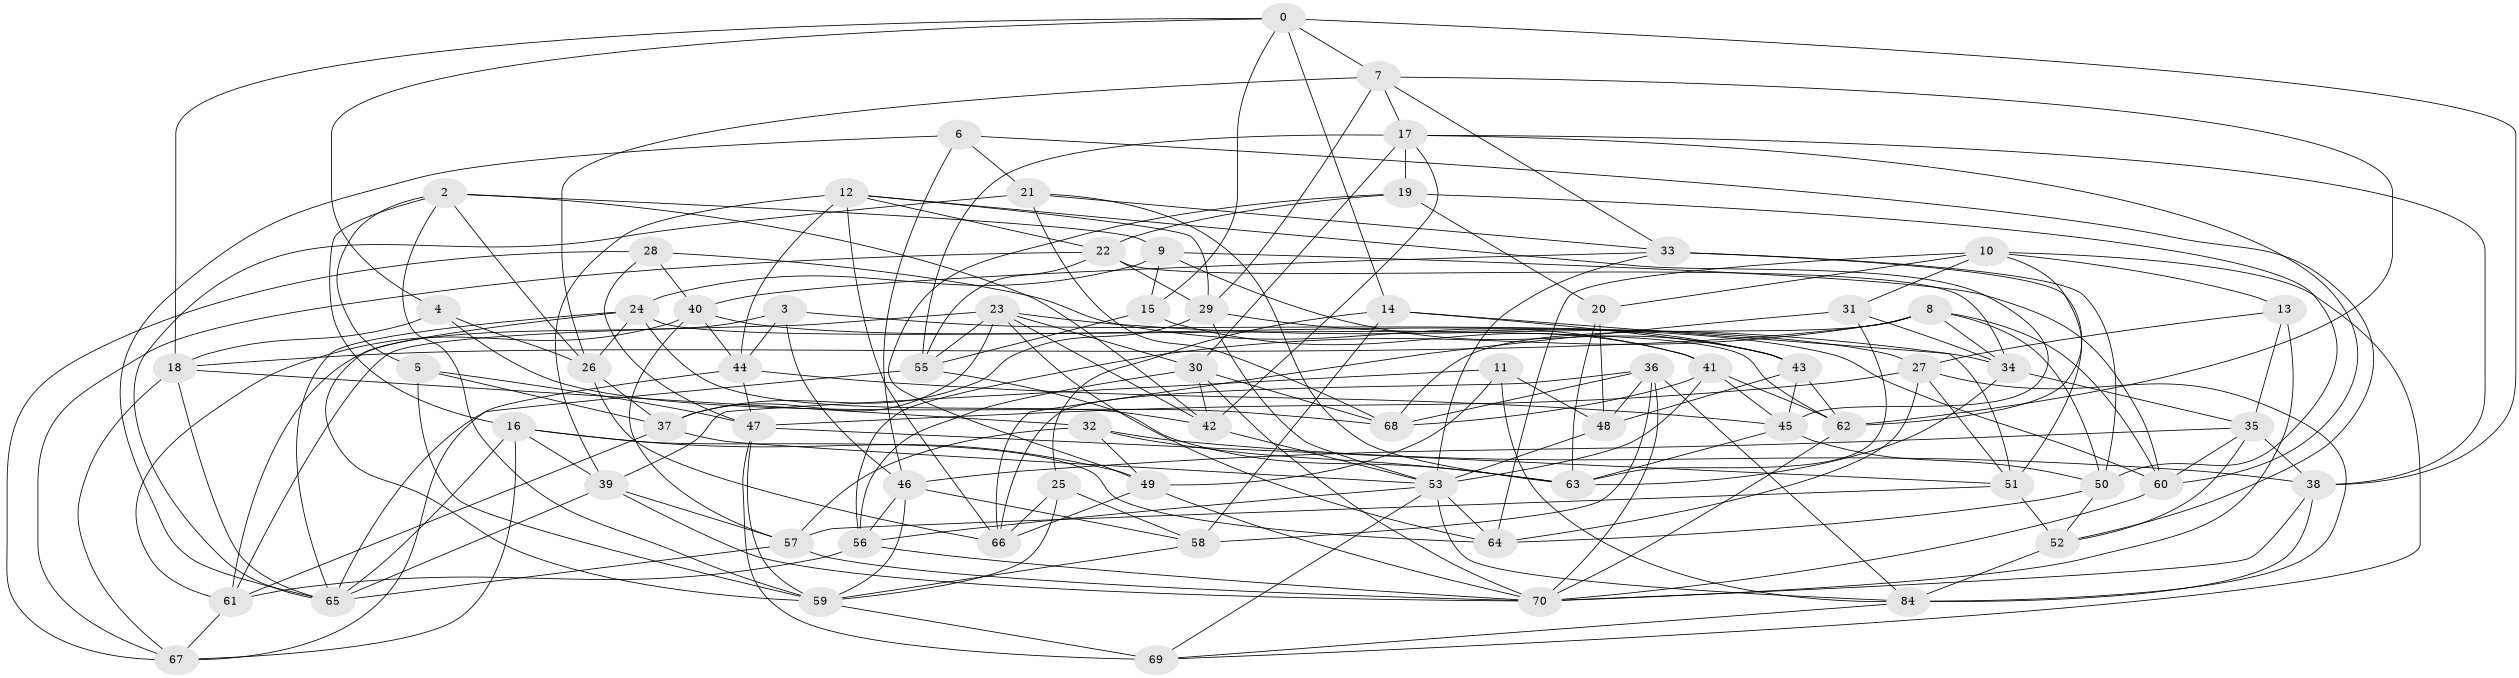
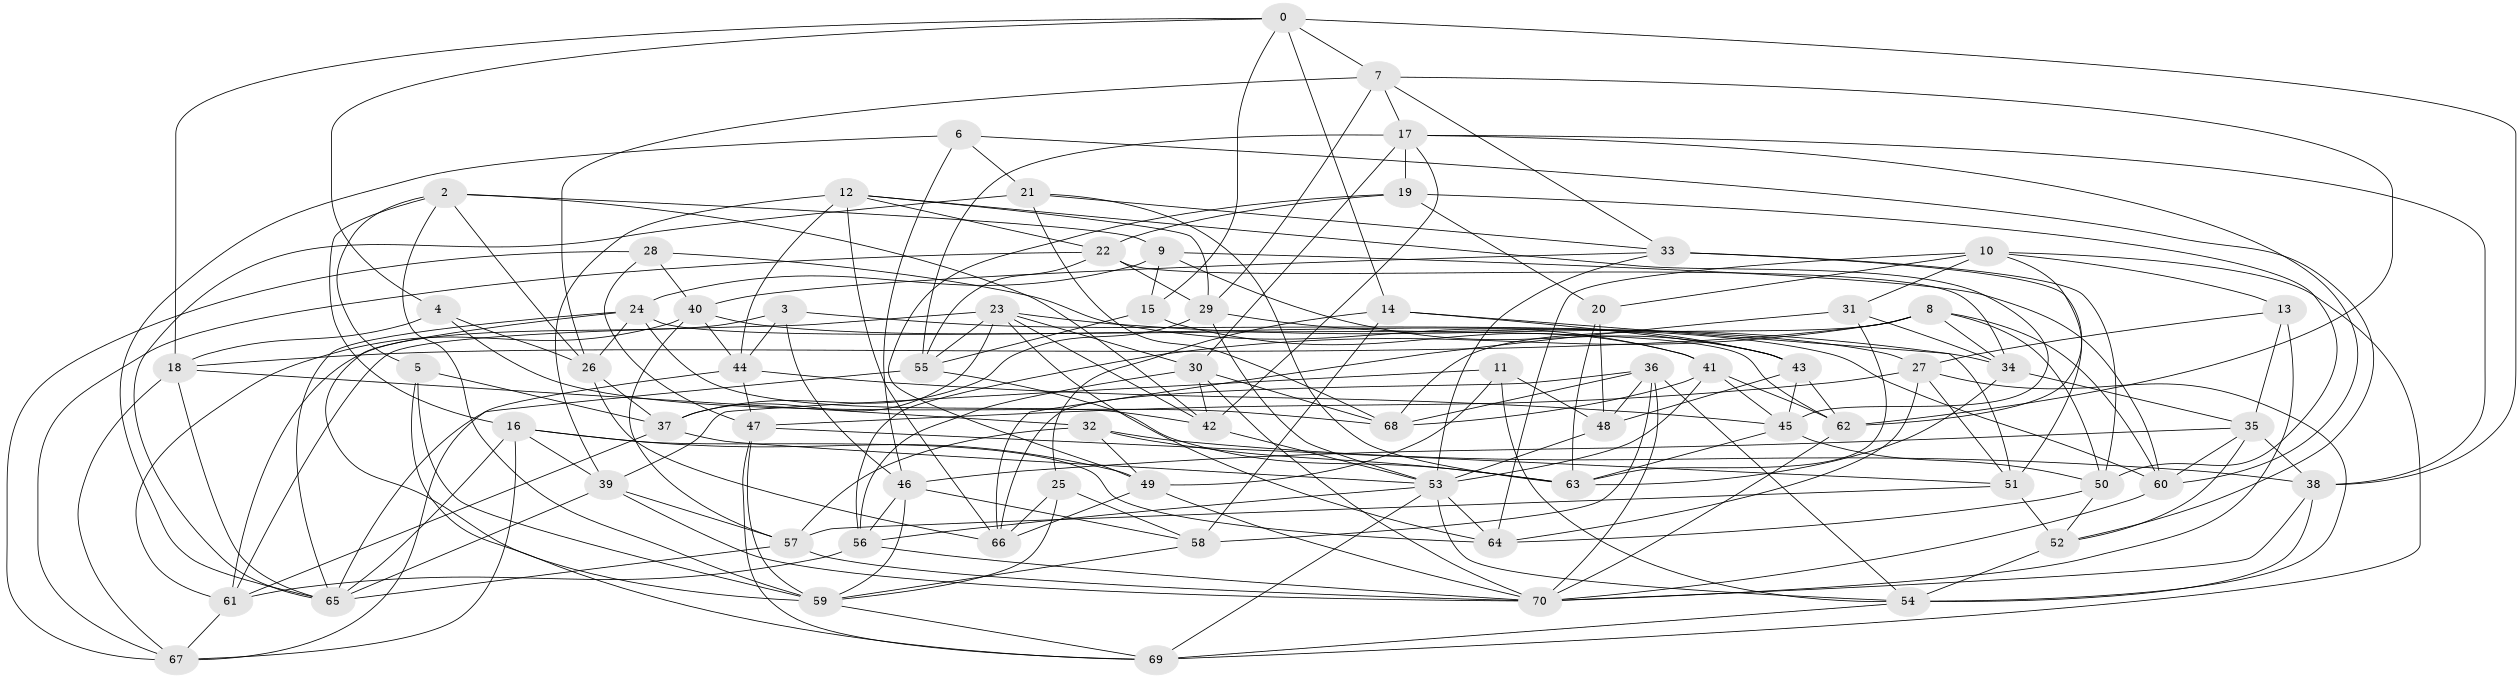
edge "5" -- "47": now "5" -- "69"
node "84": label "84" -> "54"
